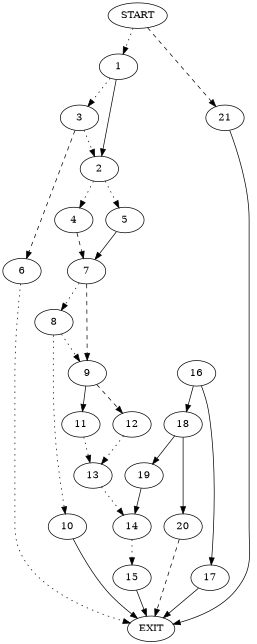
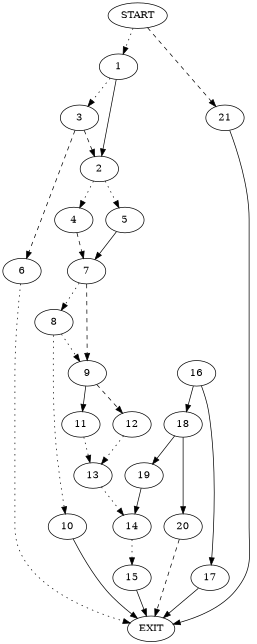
edge "3" -> "2": style dotted -> dashed
